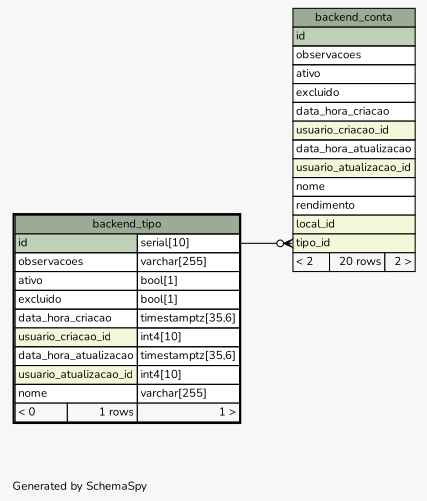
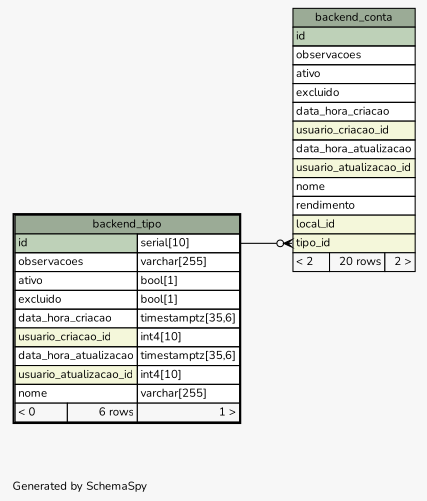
node "backend_tipo": text "1 rows" -> "6 rows"
